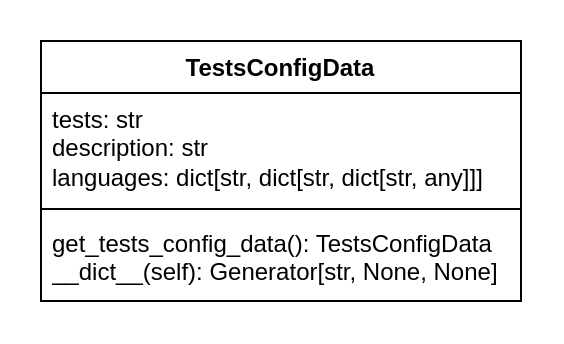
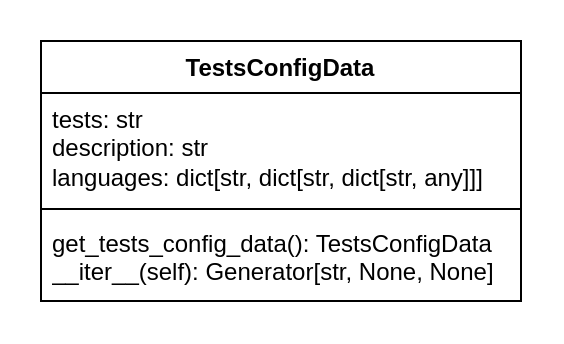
node "get_tests_config_data(): TestsConfigData __dict__(self): Generator[str, None, None]": label "get_tests_config_data(): TestsConfigData __dict__(self): Generator[str, None, None]" -> "get_tests_config_data(): TestsConfigData __iter__(self): Generator[str, None, None]"
